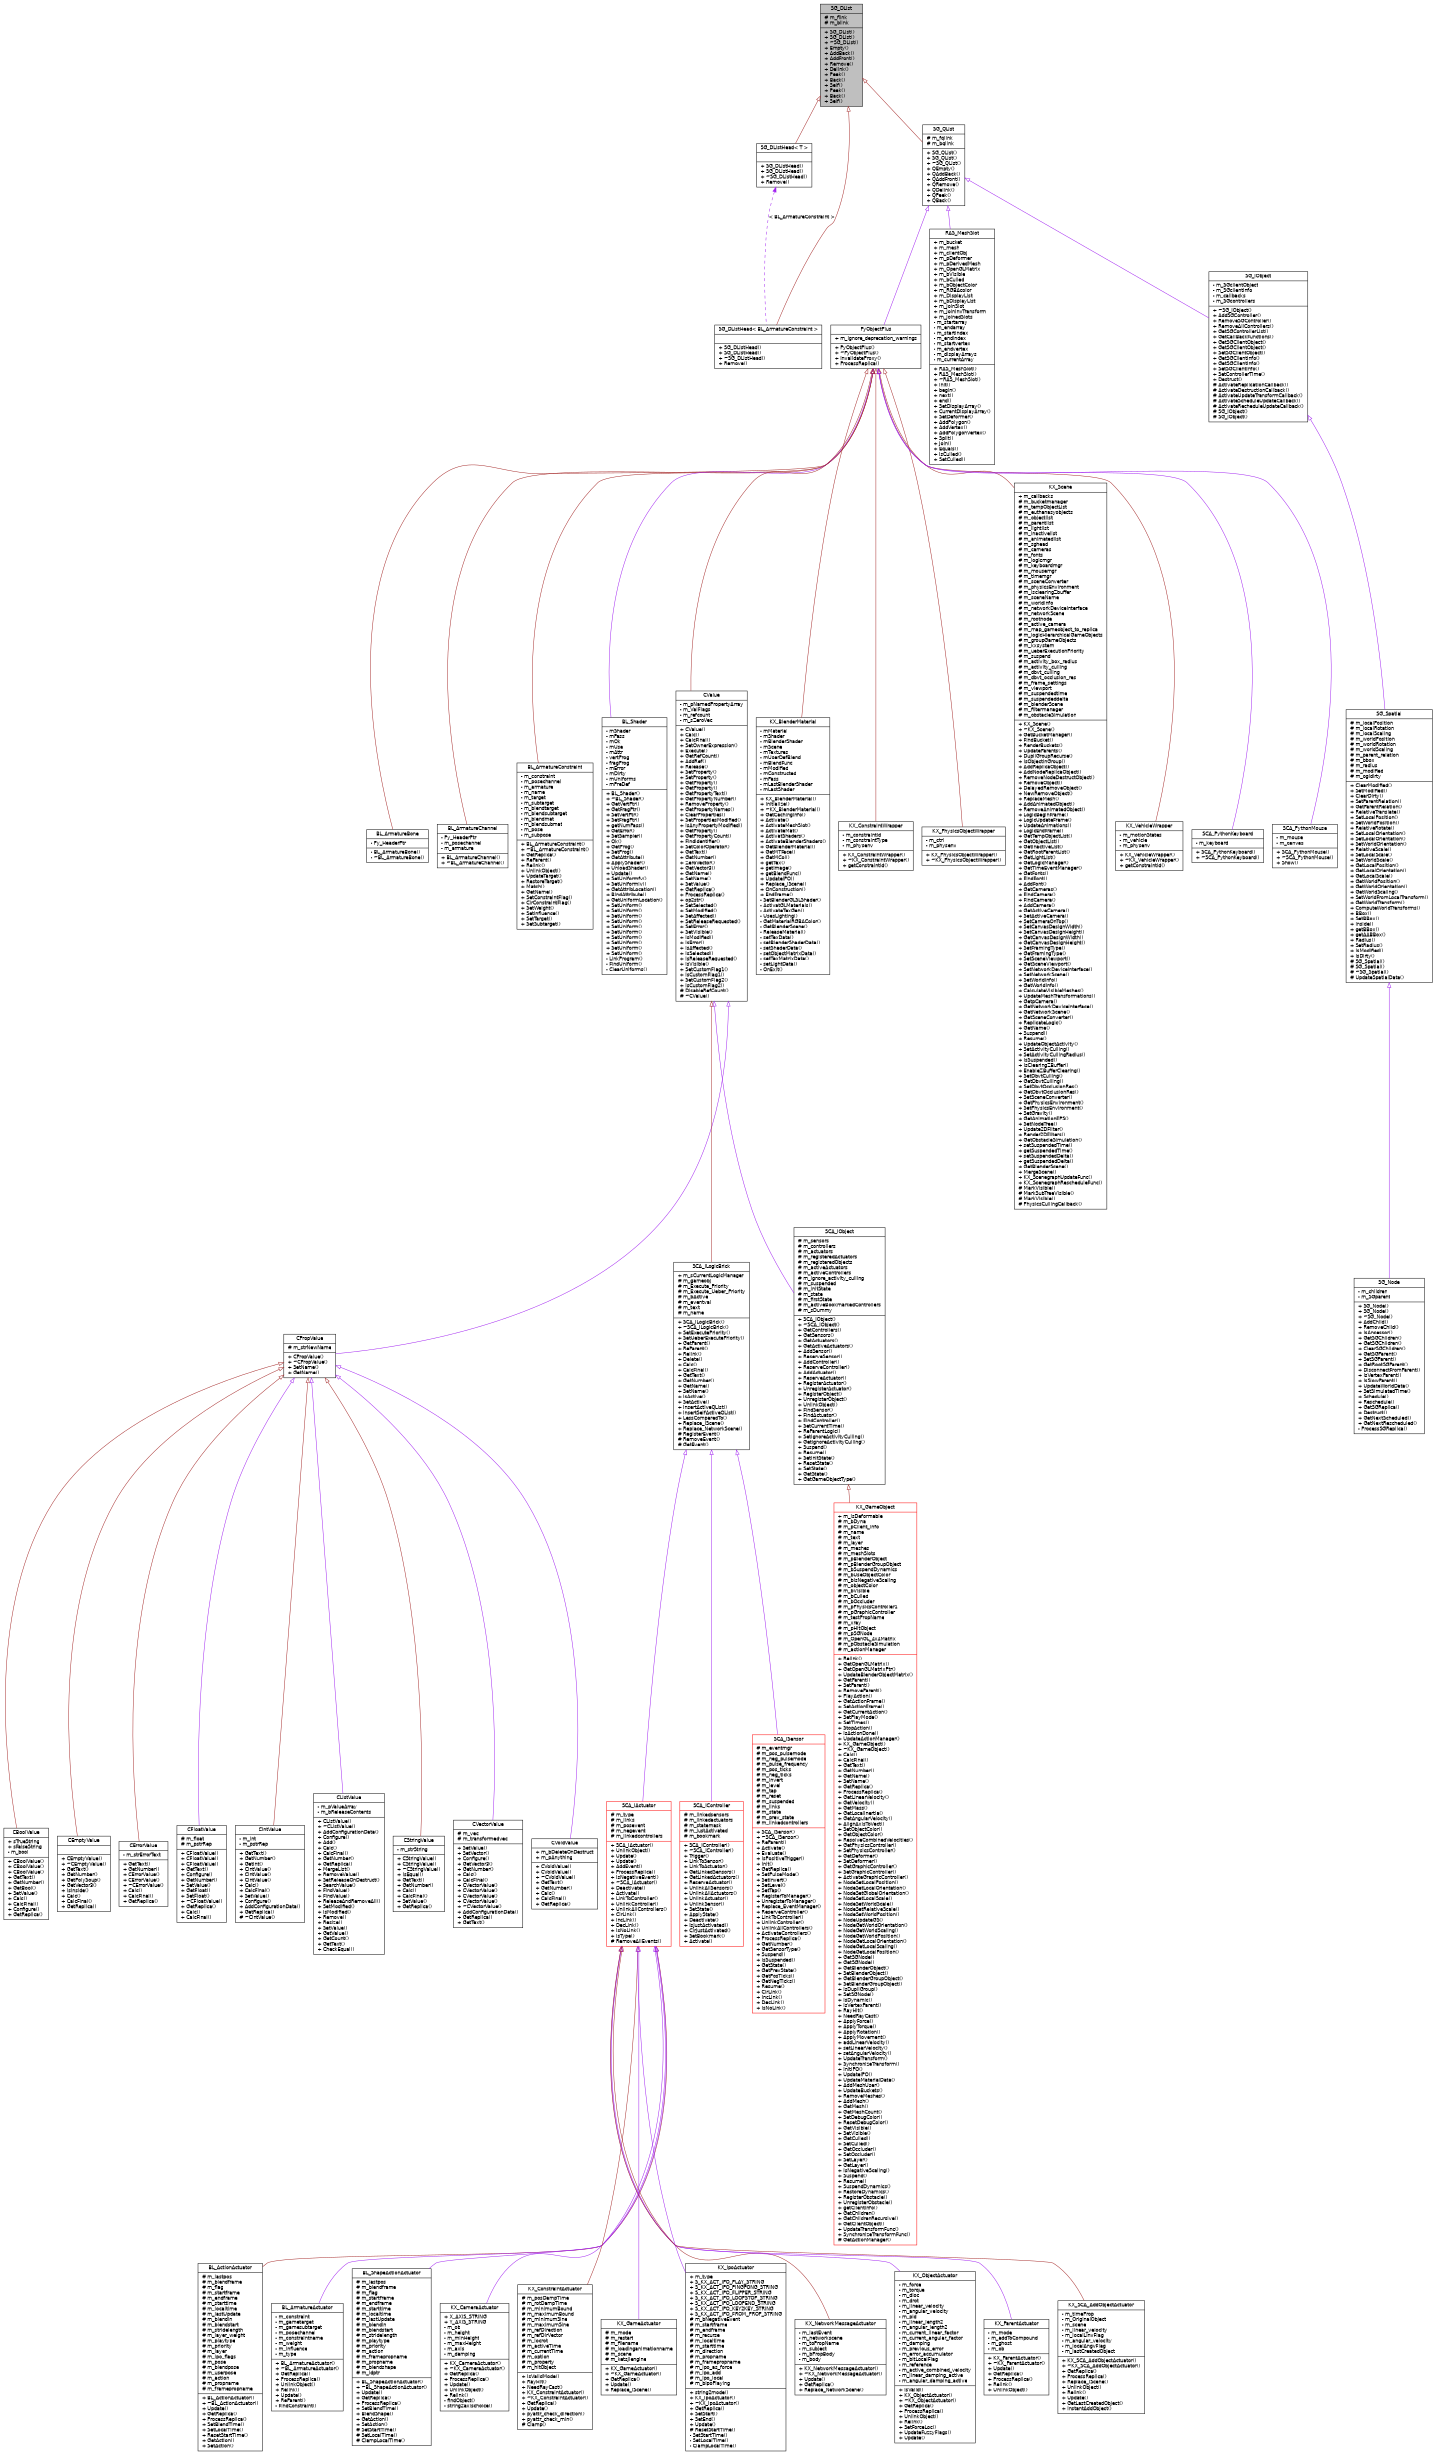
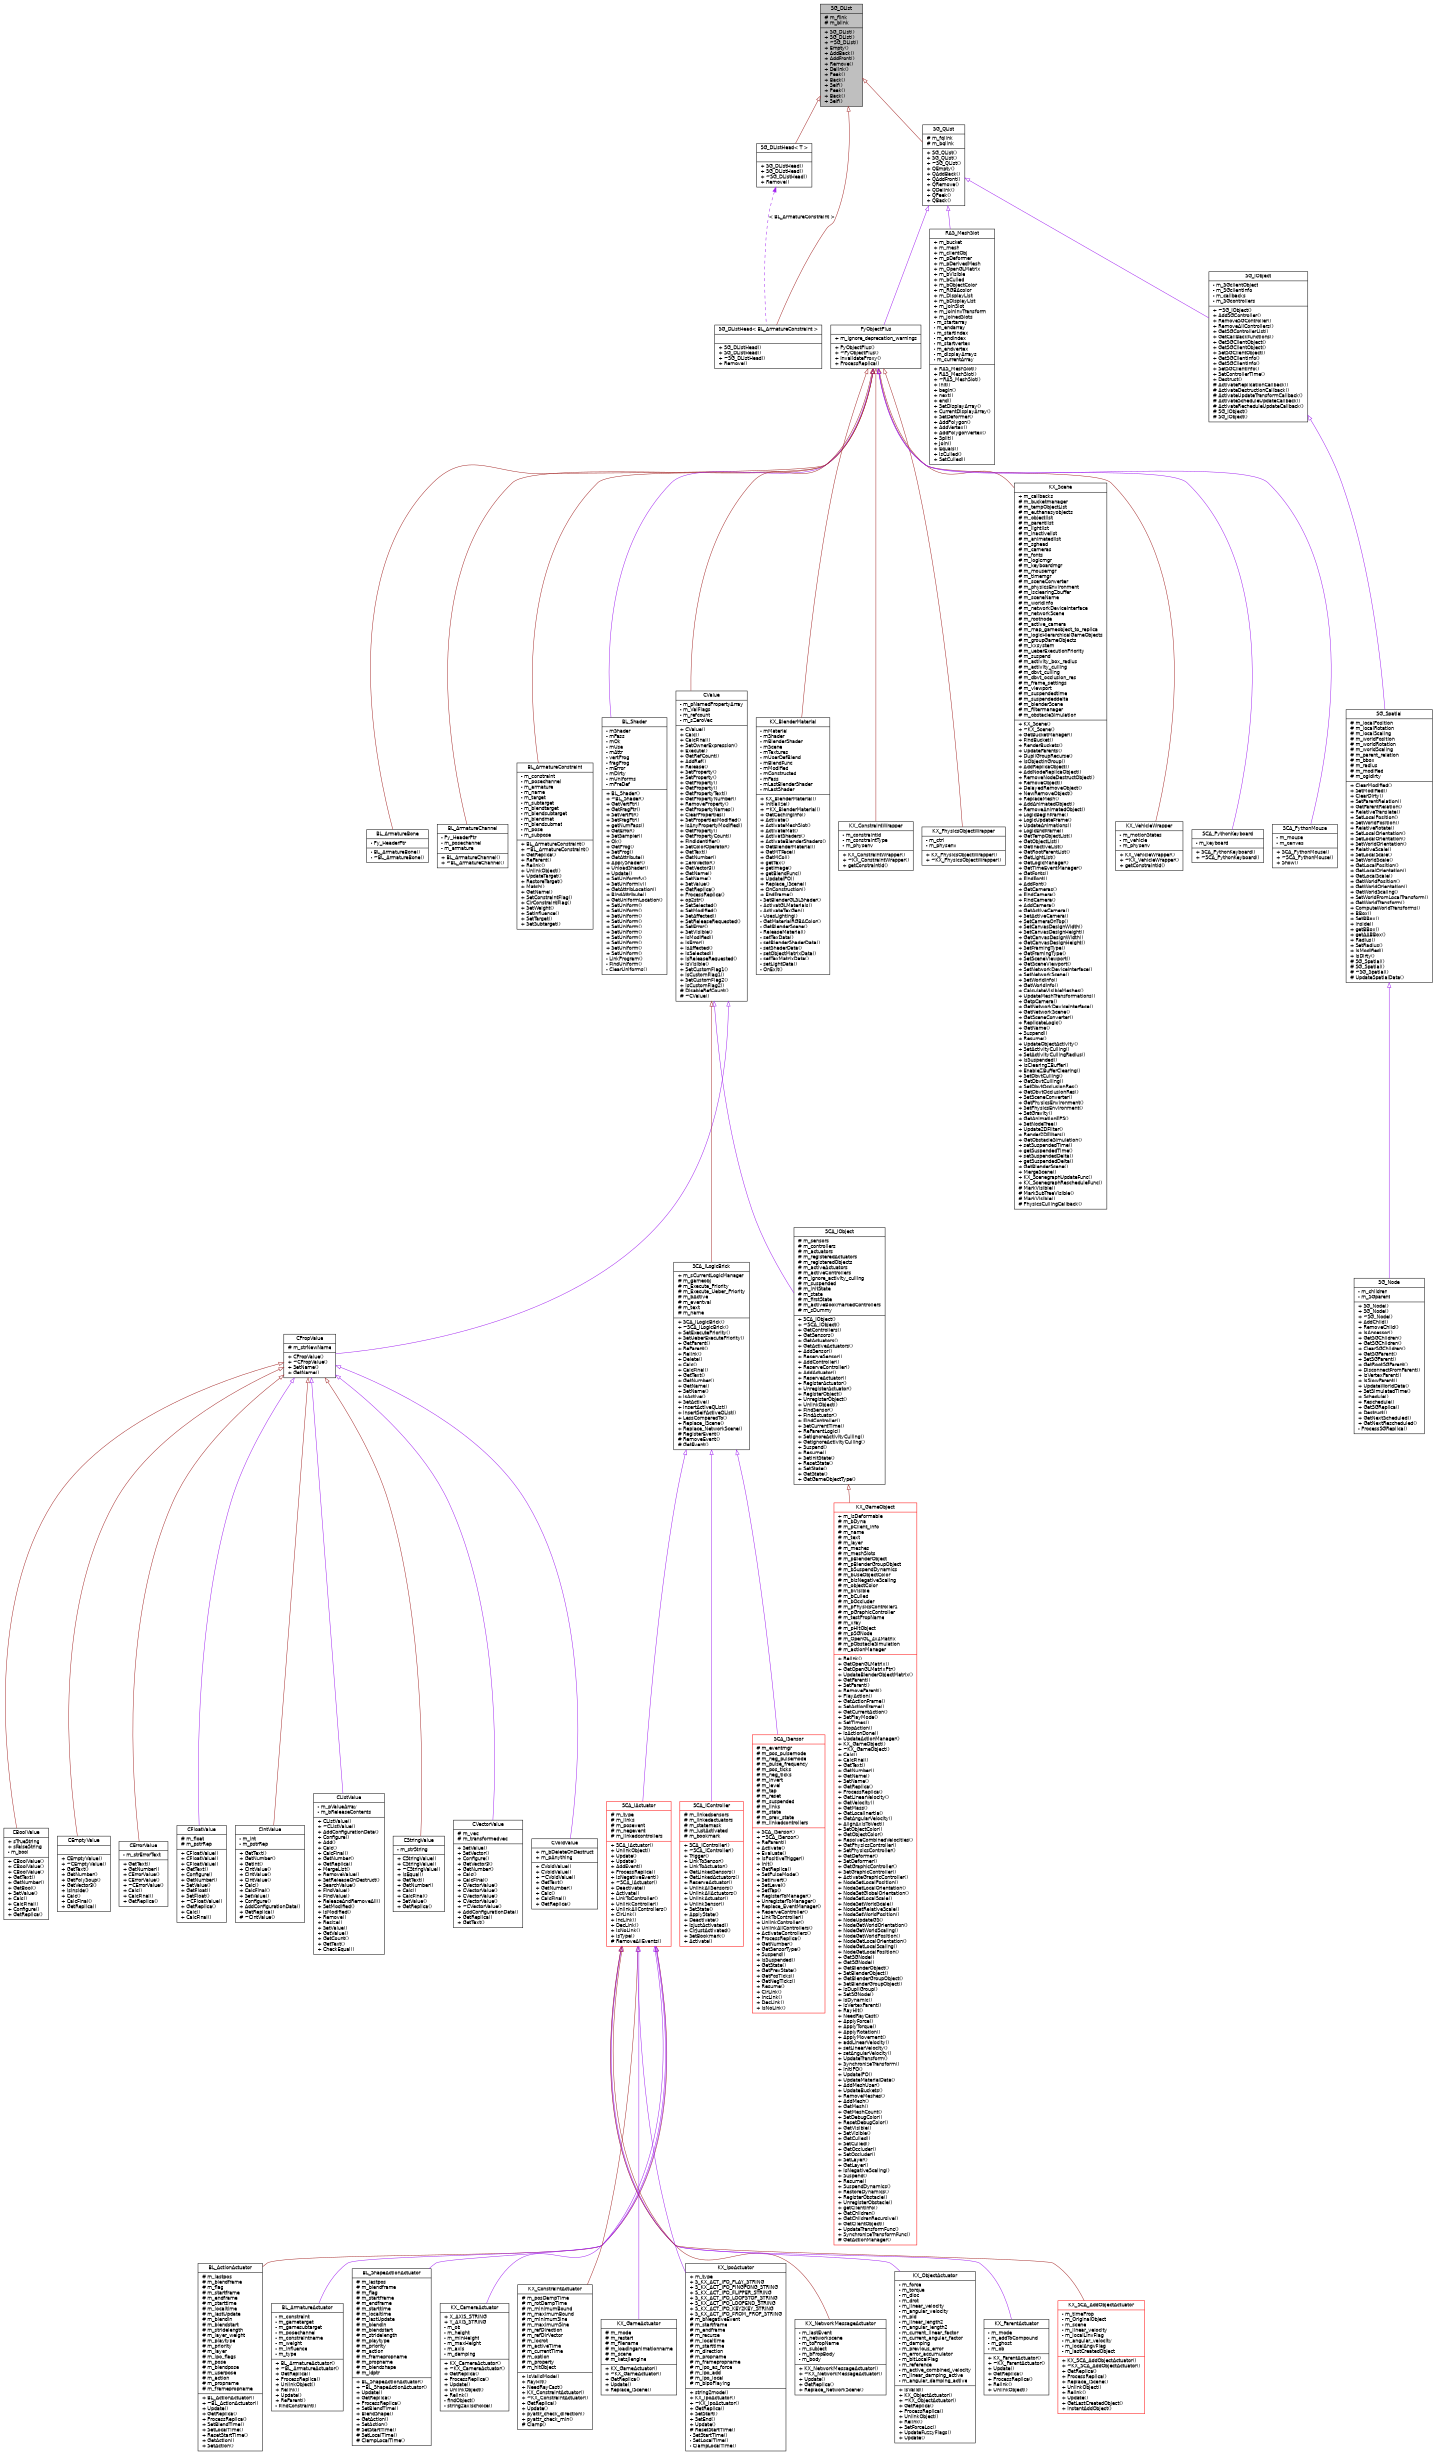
node "KX_SCA_AddObjectActuator": color black -> red
